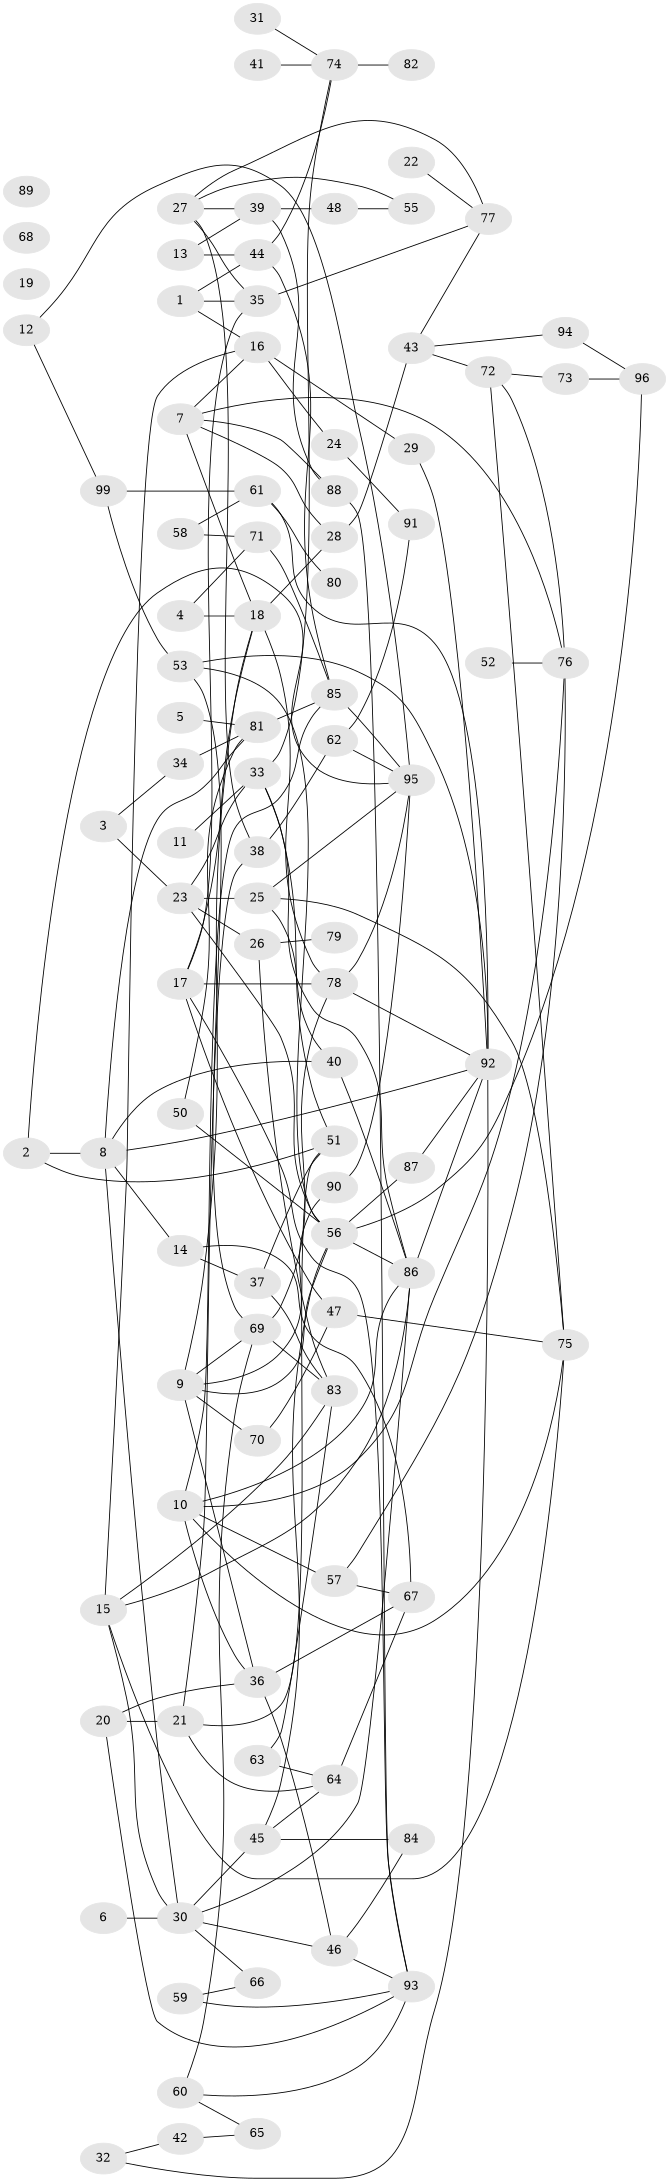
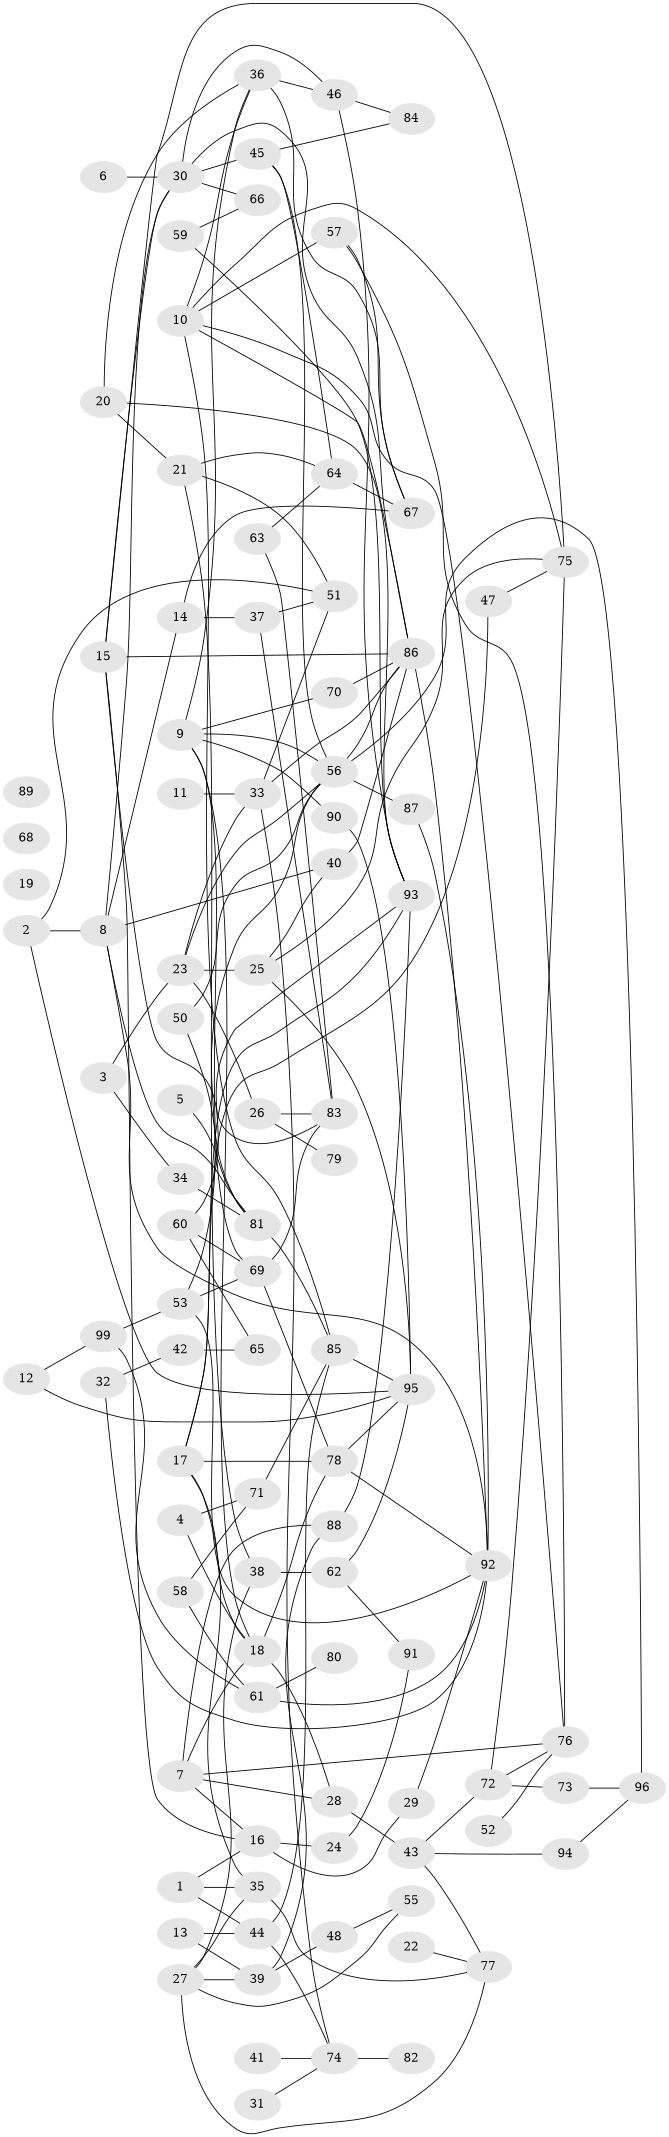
edge "47" -- "70": now "86" -- "70"
